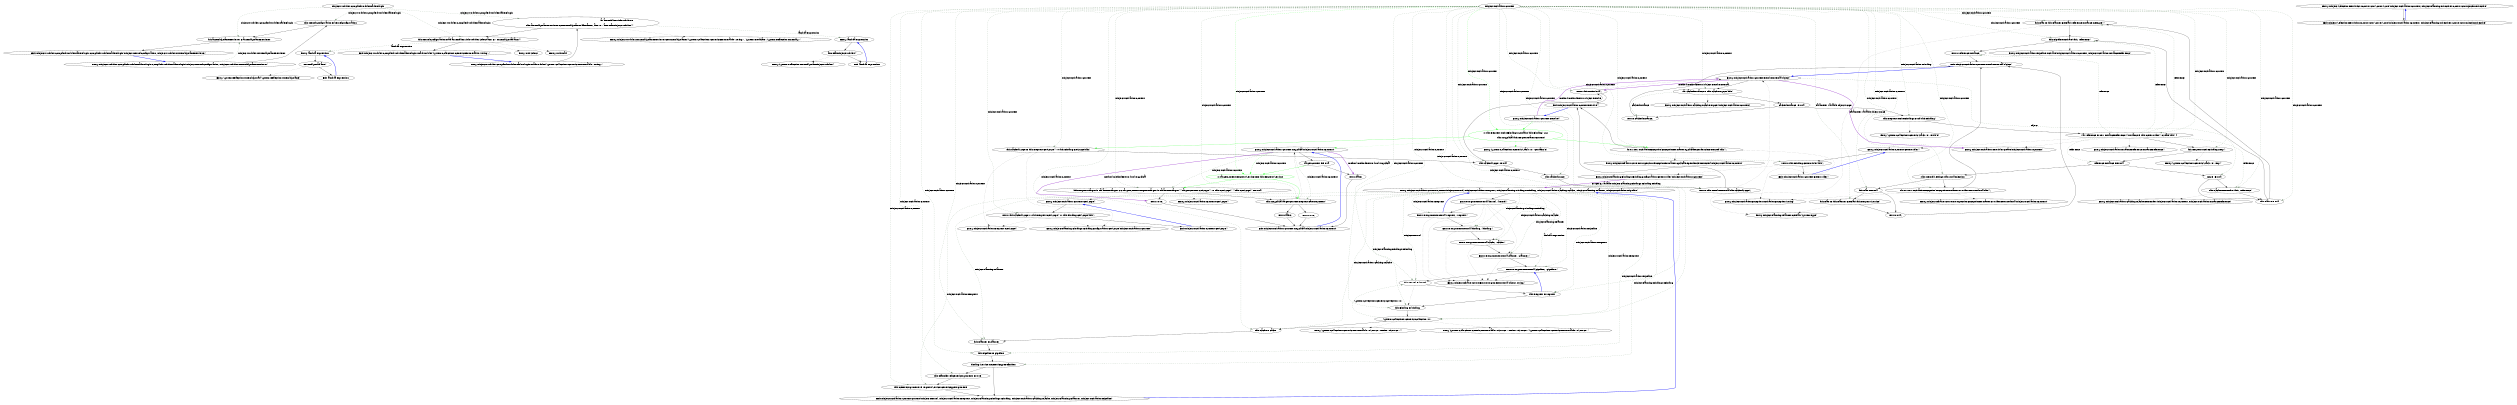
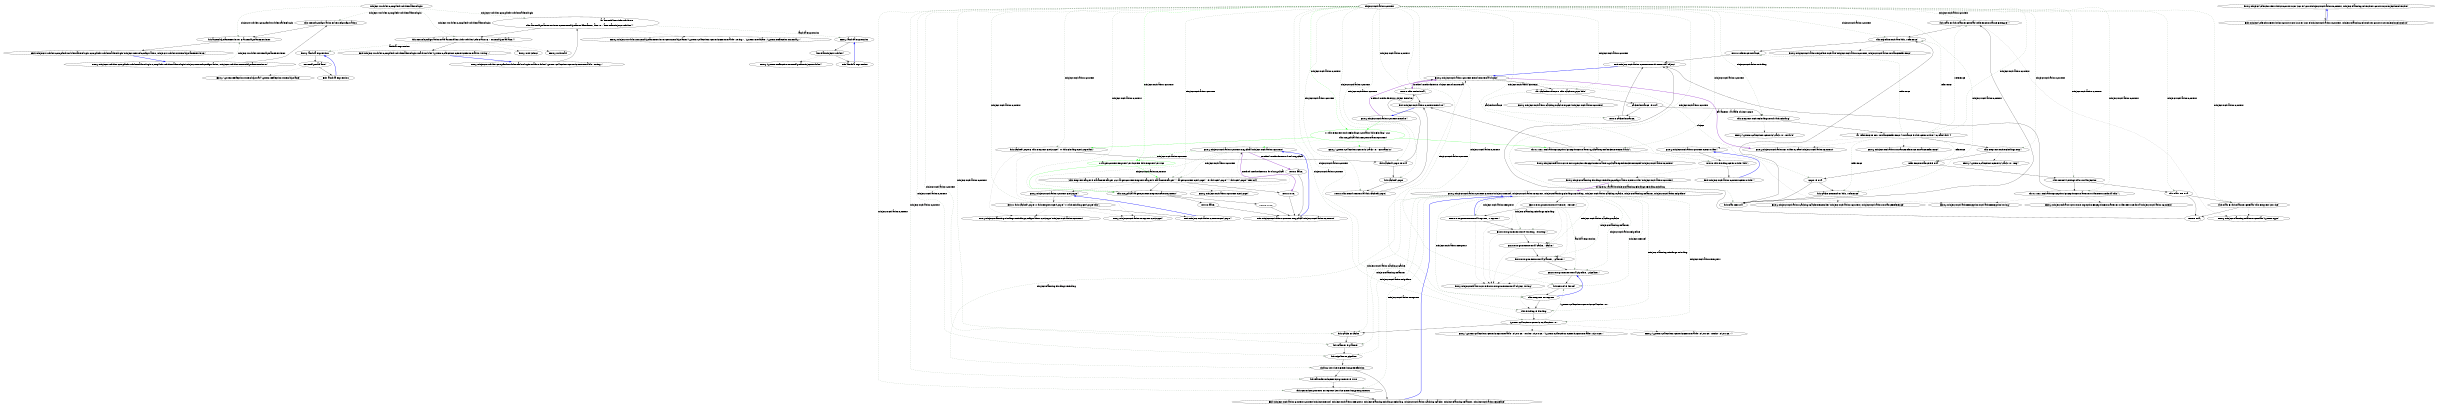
edge "Ninject.Activation.Context" -> "this.Plan = this.Planner.GetPlan(this.Request.Service)": label "Parameter variable object scope" -> "Ninject.Activation.Context"
node "targetContext == null": removed
